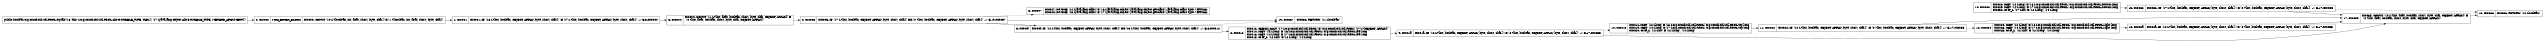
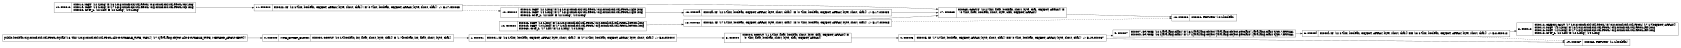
edge "4: 0x0005" -> "6: 0x000f": now "5: 0x0007" -> "6: 0x000f"
node "9: 0x001a": removed
